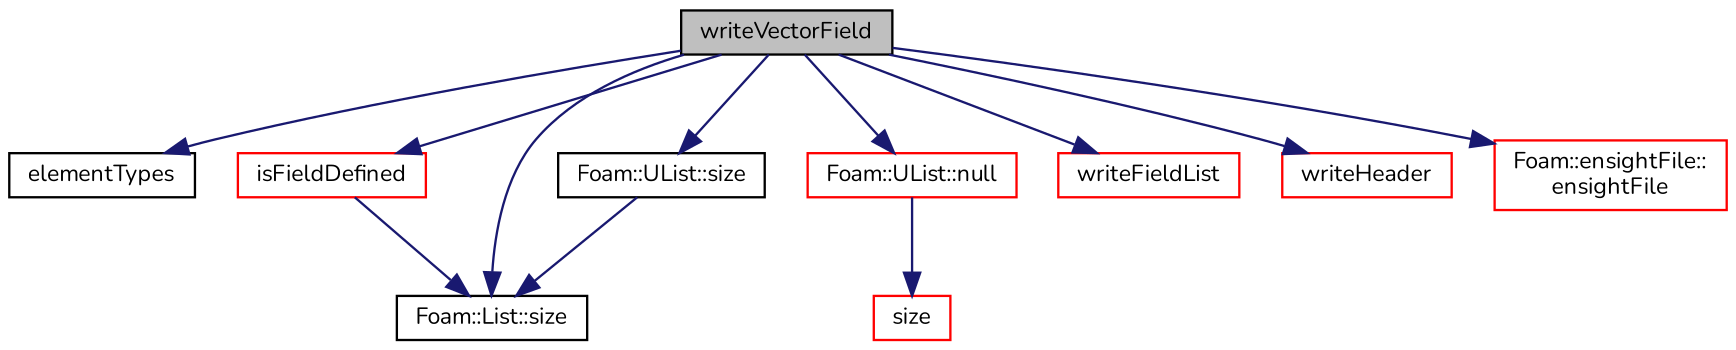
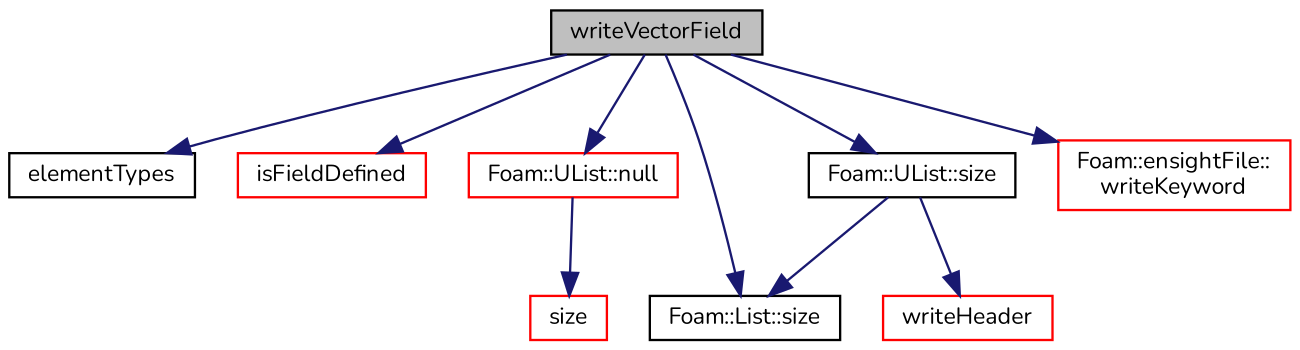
edge "writeVectorField" -> "writeHeader": now "Foam::UList::size" -> "writeHeader"
node "writeFieldList": removed
node "Foam::ensightFile:: ensightFile": label "Foam::ensightFile:: ensightFile" -> "Foam::ensightFile:: writeKeyword"
edge "isFieldDefined" -> "Foam::List::size": removed
